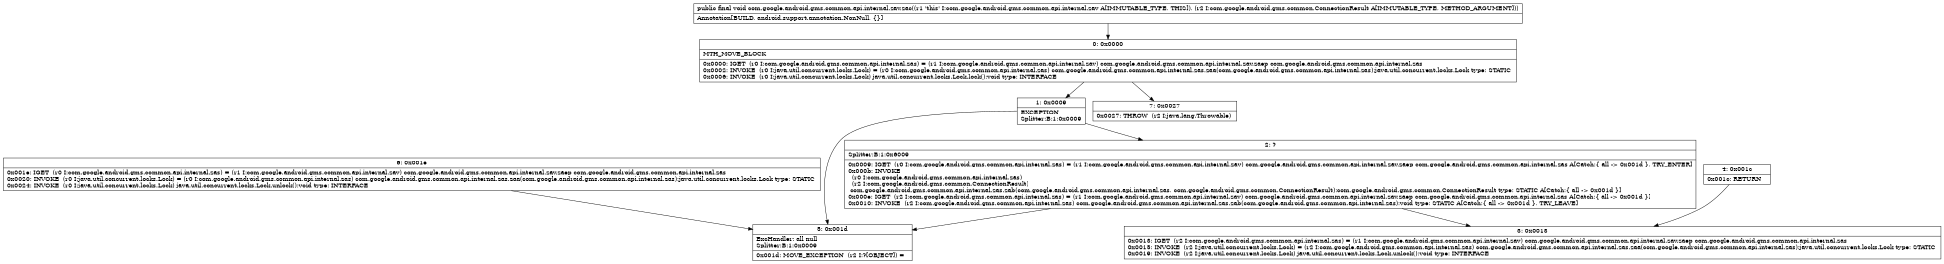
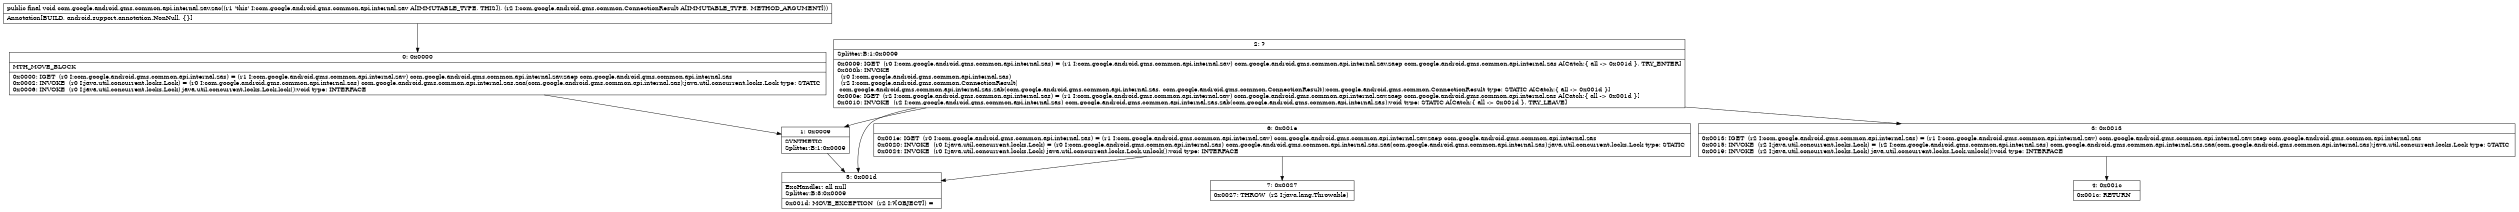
edge "0: 0x0000" -> "7: 0x0027": now "6: 0x001e" -> "7: 0x0027"
node "1: 0x0009": text "EXCEPTION" -> "SYNTHETIC"
edge "1: 0x0009" -> "2: ?": reversed
node "2: ?": text "Splitter:B:1:0x6009" -> "Splitter:B:1:0x0009"
edge "4: 0x001c" -> "3: 0x0013": reversed
node "5: 0x001d": text "Splitter:B:1:0x0009" -> "Splitter:B:8:0x0009"
